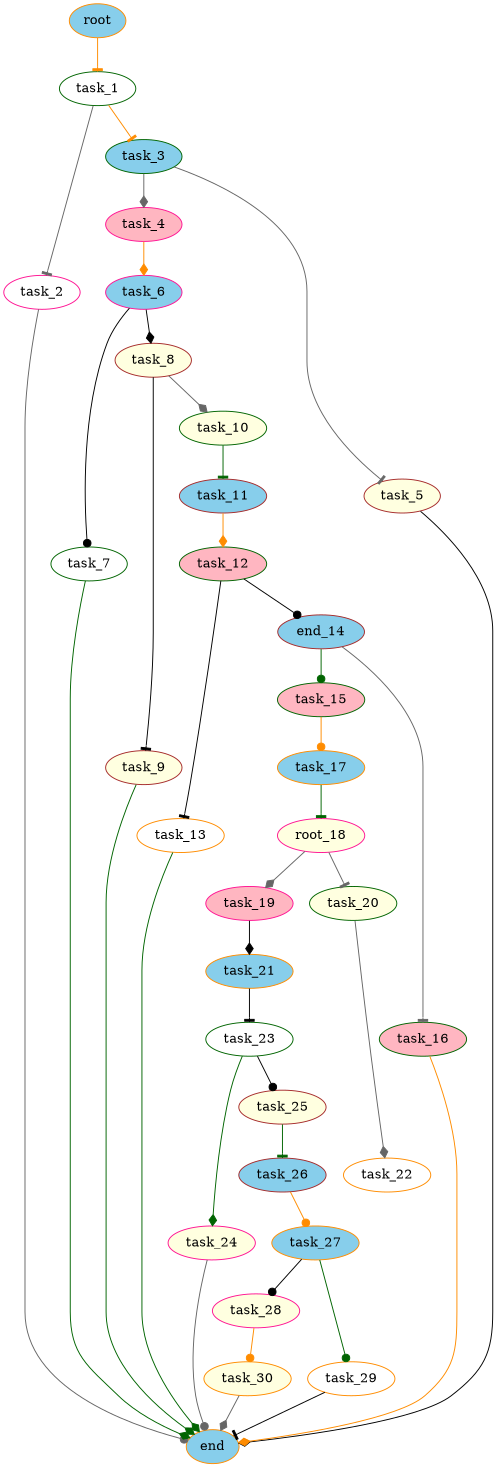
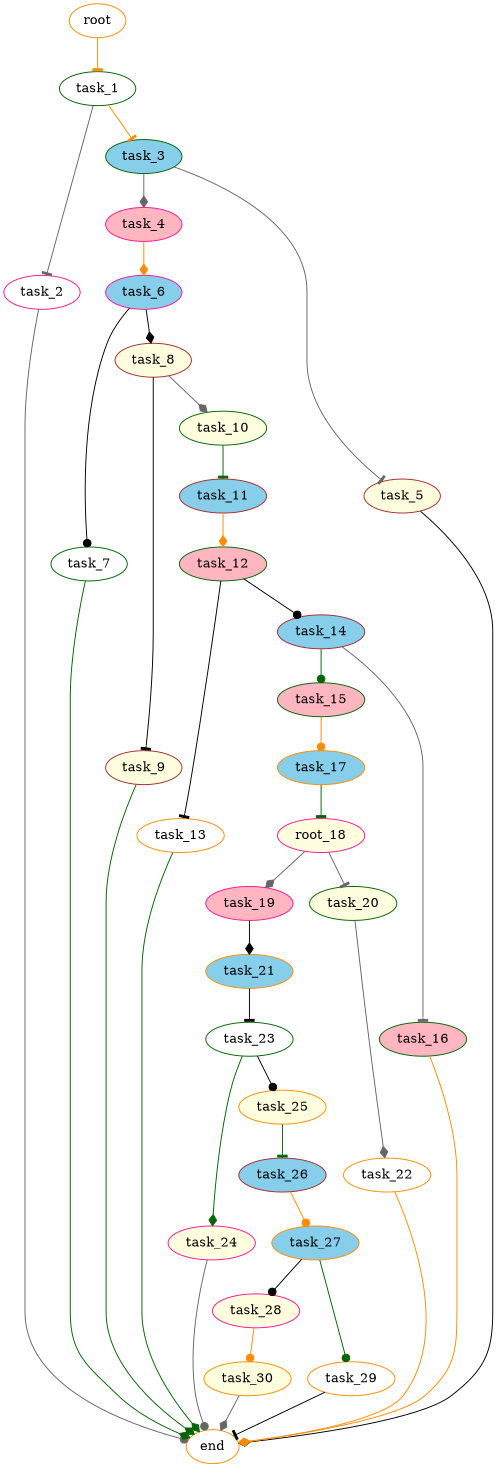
node "root": fillcolor skyblue -> white
node "end_14": label "end_14" -> "task_14"
node "task_25": color brown -> darkorange
edge "task_22" -> "end": added
node "end": fillcolor skyblue -> white
